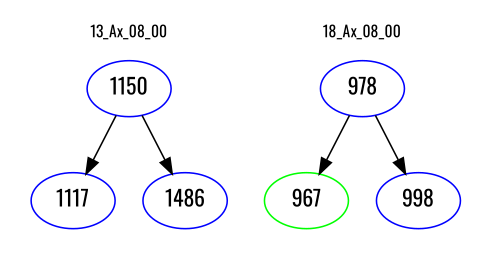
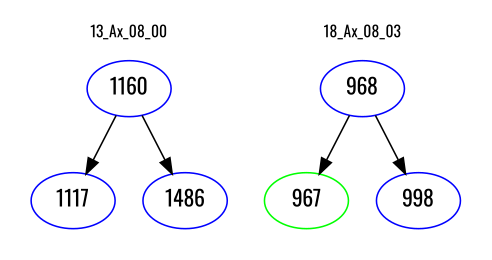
cluster "18_Ax_08_00": label "18_Ax_08_00" -> "18_Ax_08_03"
node "1150": label "1150" -> "1160"
node "978": label "978" -> "968"
